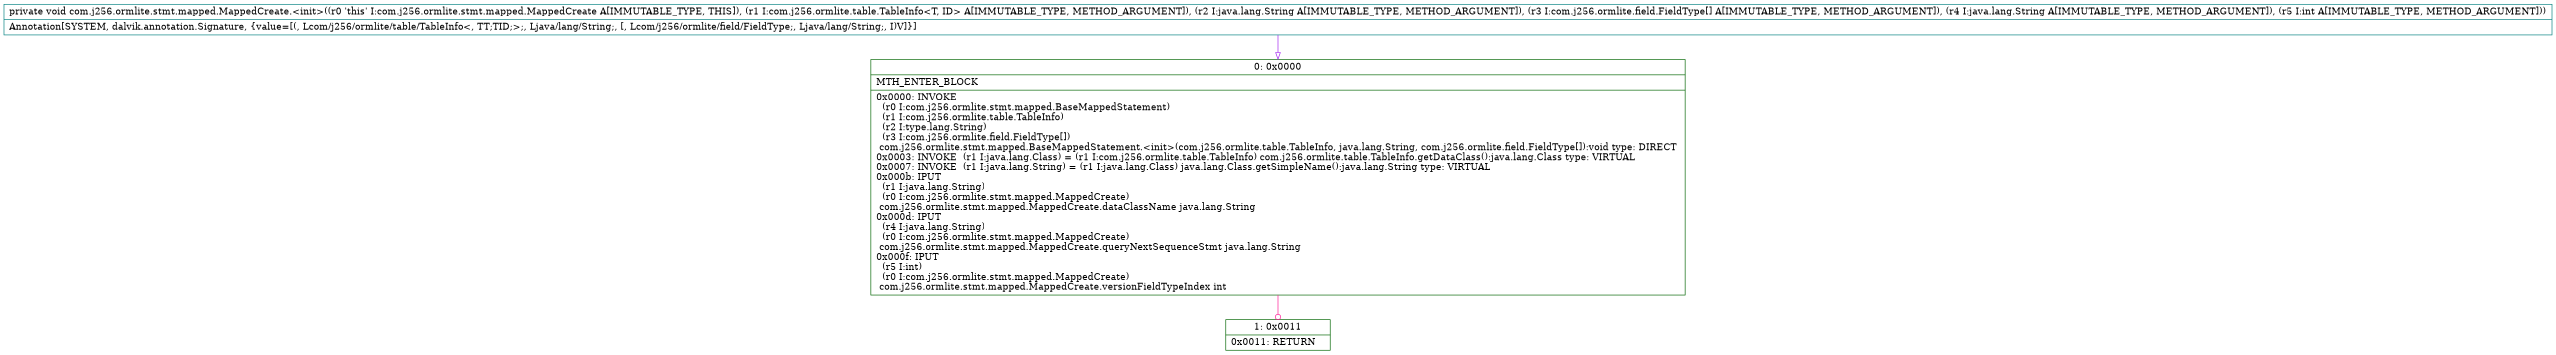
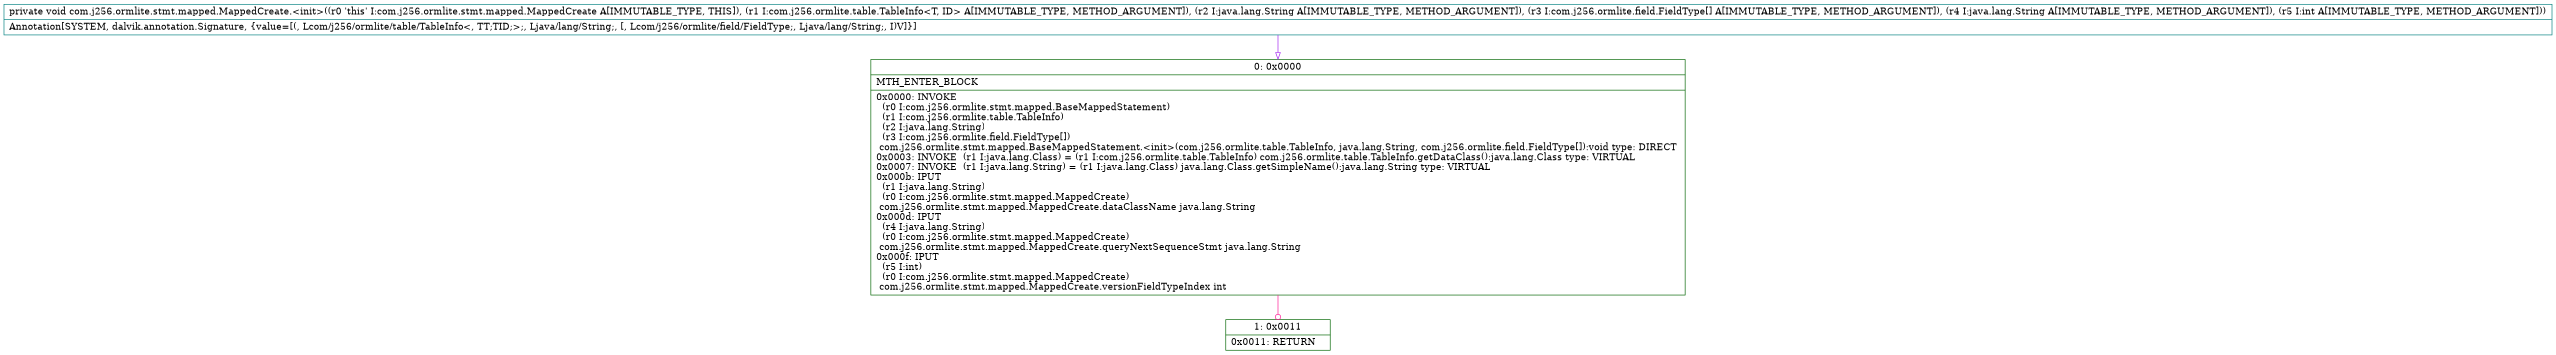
node "0: 0x0000": text "(r2 I:type.lang.String)" -> "(r2 I:java.lang.String)"
